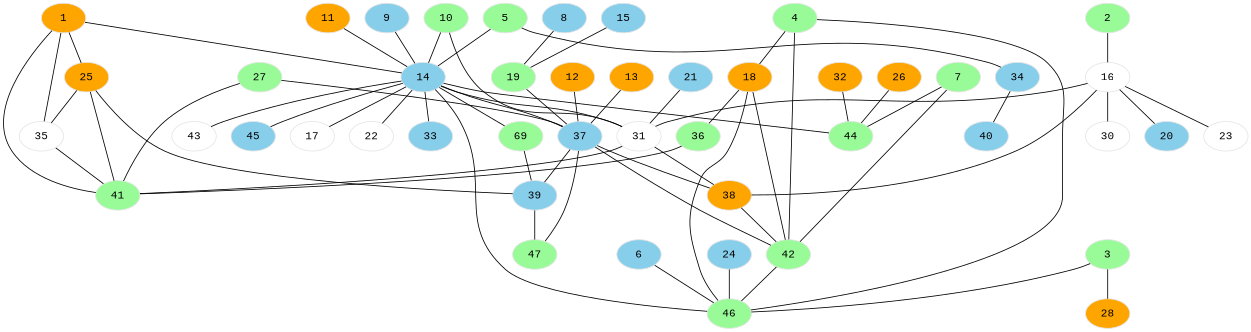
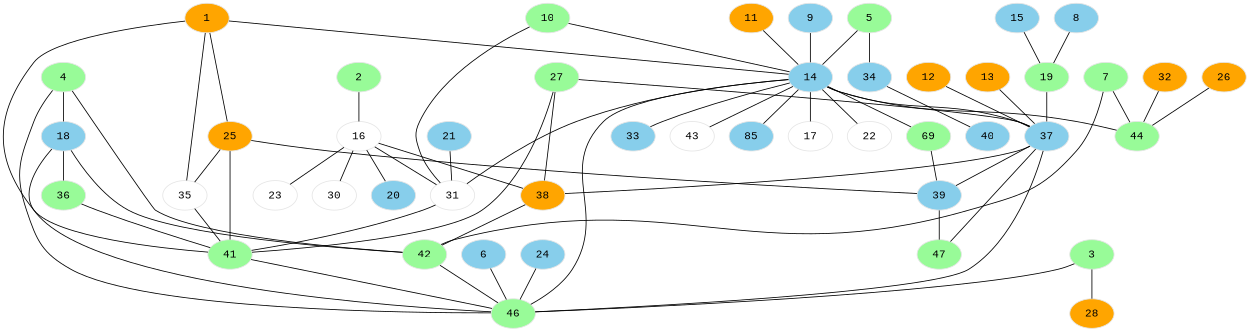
node "18": fillcolor orange -> skyblue
node "45": label "45" -> "85"
edge "31" -- "38": now "27" -- "38"
edge "37" -- "42": now "37" -- "46"
edge "41" -- "46": added
